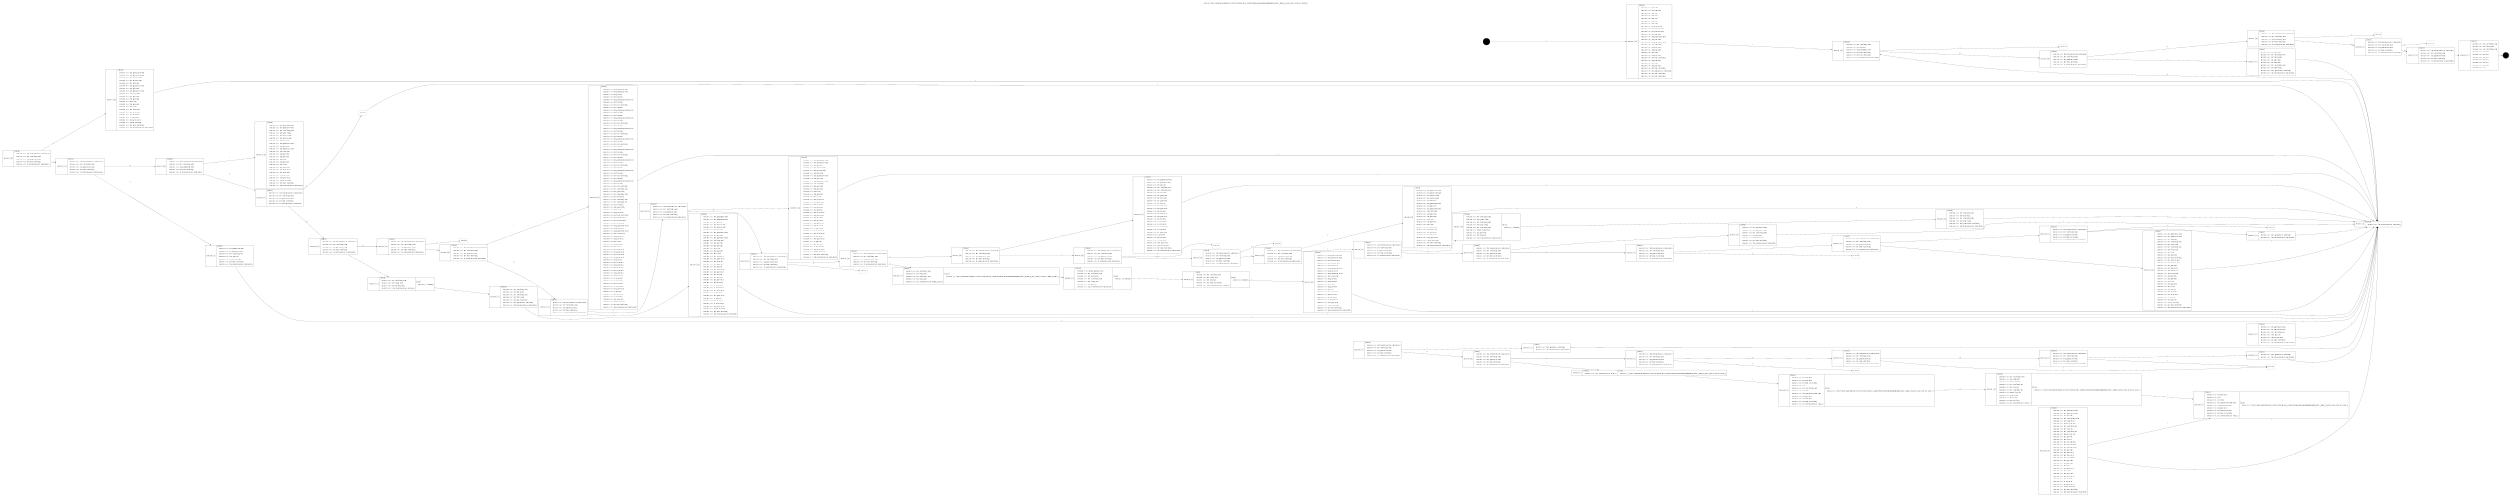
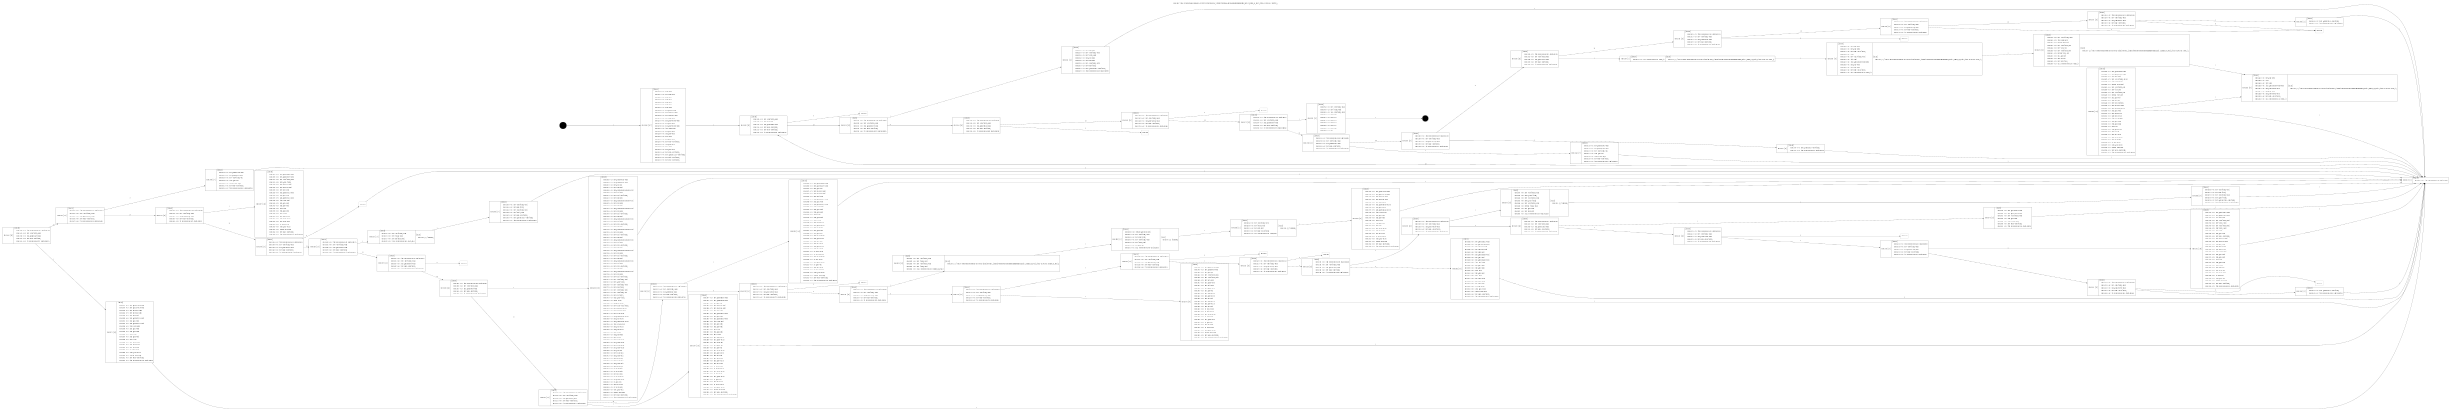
node "0x401398 [28]": added
